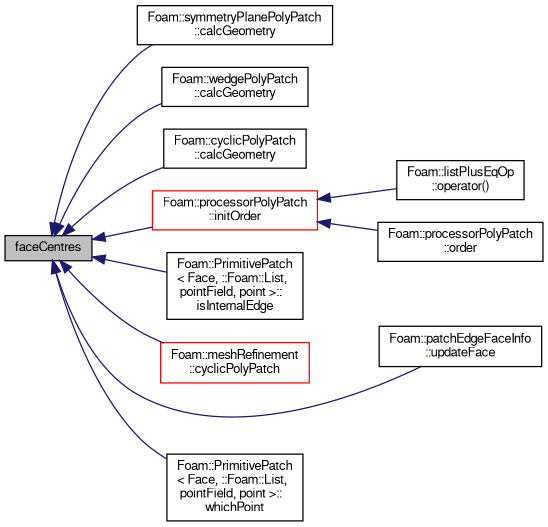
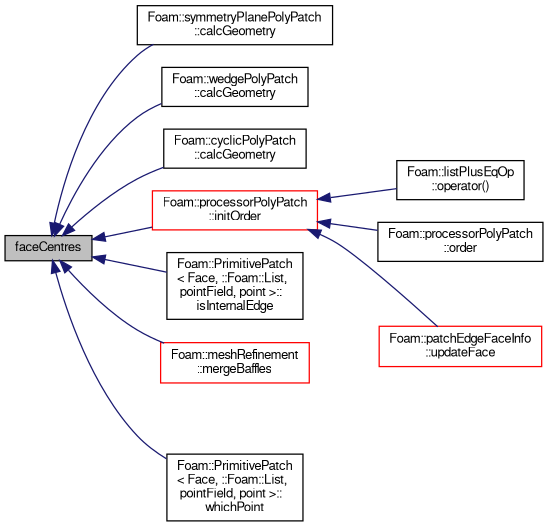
node "Foam::patchEdgeFaceInfo ::updateFace": color black -> red
node "Foam::meshRefinement ::cyclicPolyPatch": label "Foam::meshRefinement ::cyclicPolyPatch" -> "Foam::meshRefinement ::mergeBaffles"
edge "Foam::patchEdgeFaceInfo ::updateFace" -> "faceCentres": now "Foam::patchEdgeFaceInfo ::updateFace" -> "Foam::processorPolyPatch ::initOrder"
